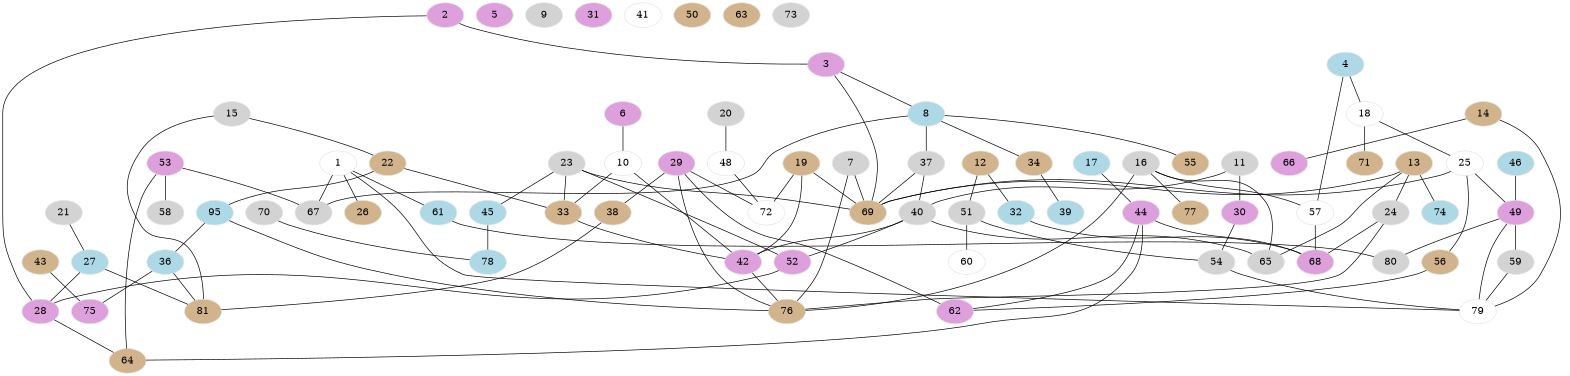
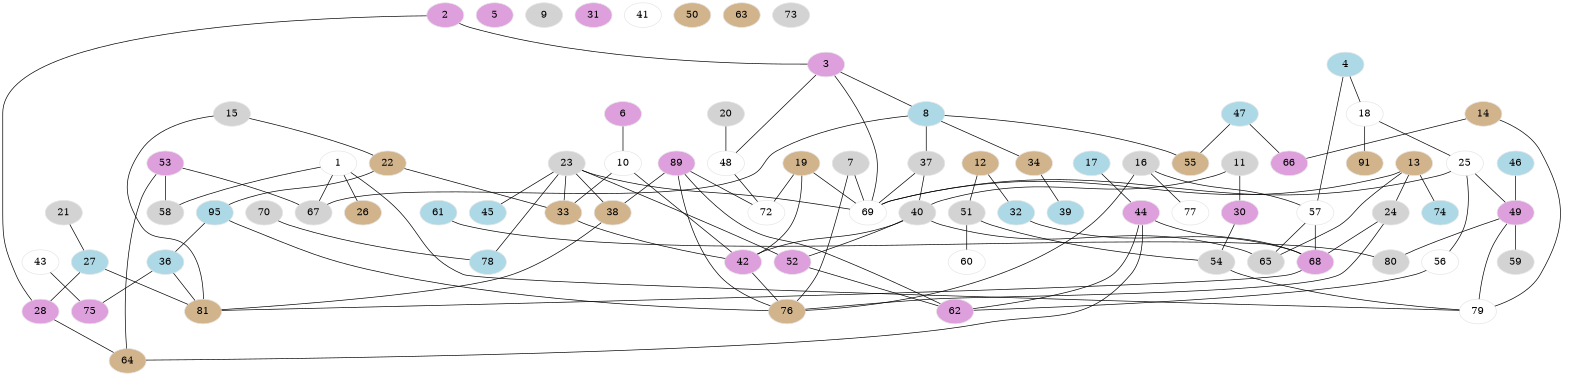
edge "3" -- "48": added
node "47": added
node "29": label "29" -> "89"
node "71": label "71" -> "91"
edge "16" -- "65": now "57" -- "65"
edge "23" -- "38": added
edge "1" -- "61": now "1" -- "58"
node "69": fillcolor tan -> white
node "77": fillcolor tan -> white
edge "45" -- "78": now "23" -- "78"
node "43": fillcolor tan -> white
node "56": fillcolor tan -> white
edge "52" -- "28": now "52" -- "62"
edge "59" -- "79": removed
edge "68" -- "81": added
